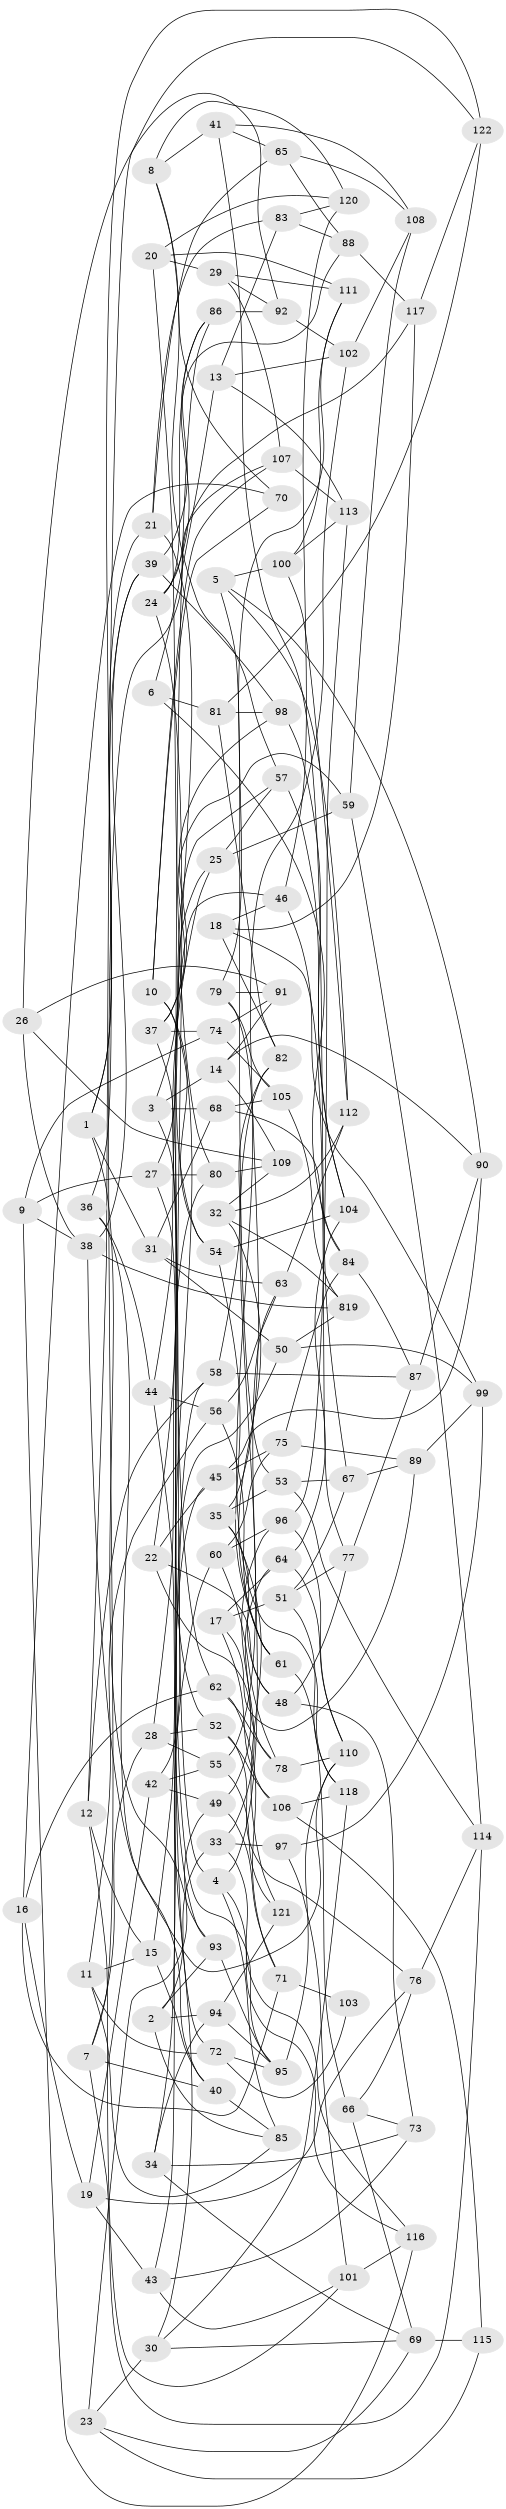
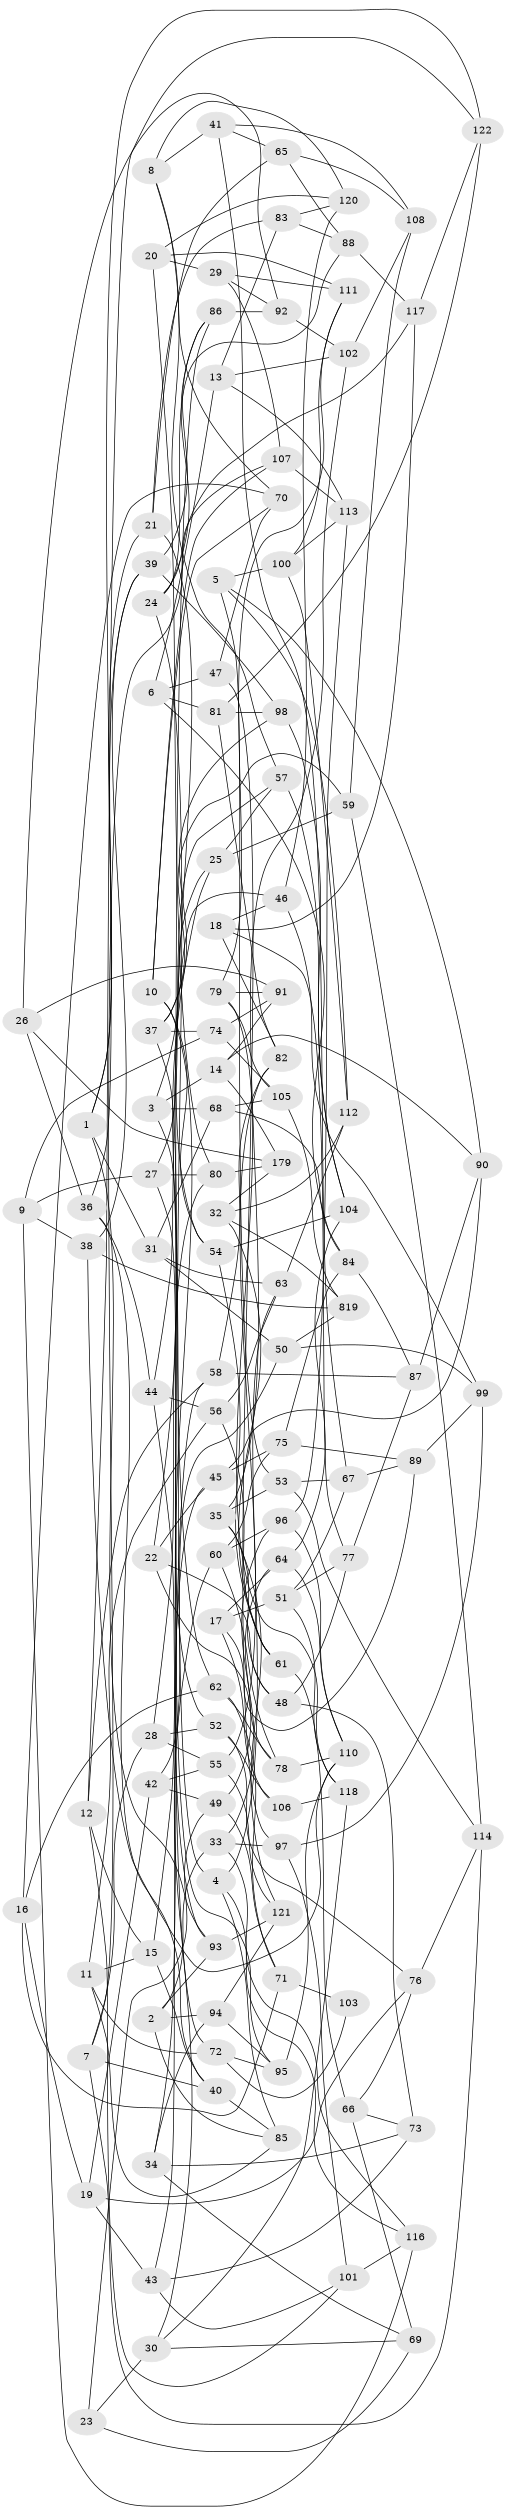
node "47": added
edge "26" -- "38": now "26" -- "36"
node "109": label "109" -> "179"
edge "93" -- "95": now "93" -- "121"
node "115": removed
